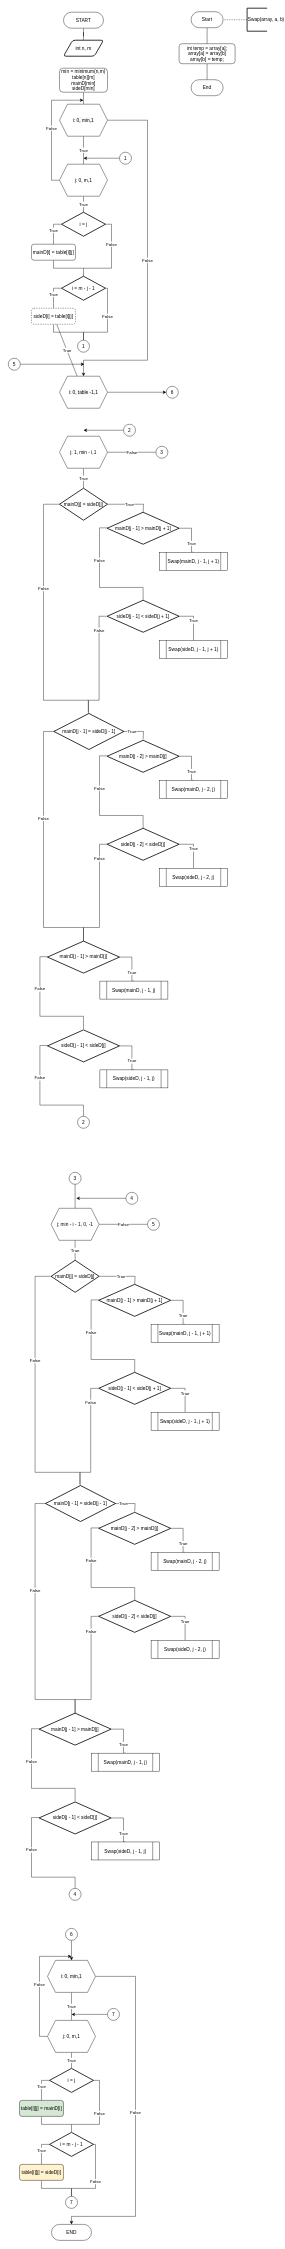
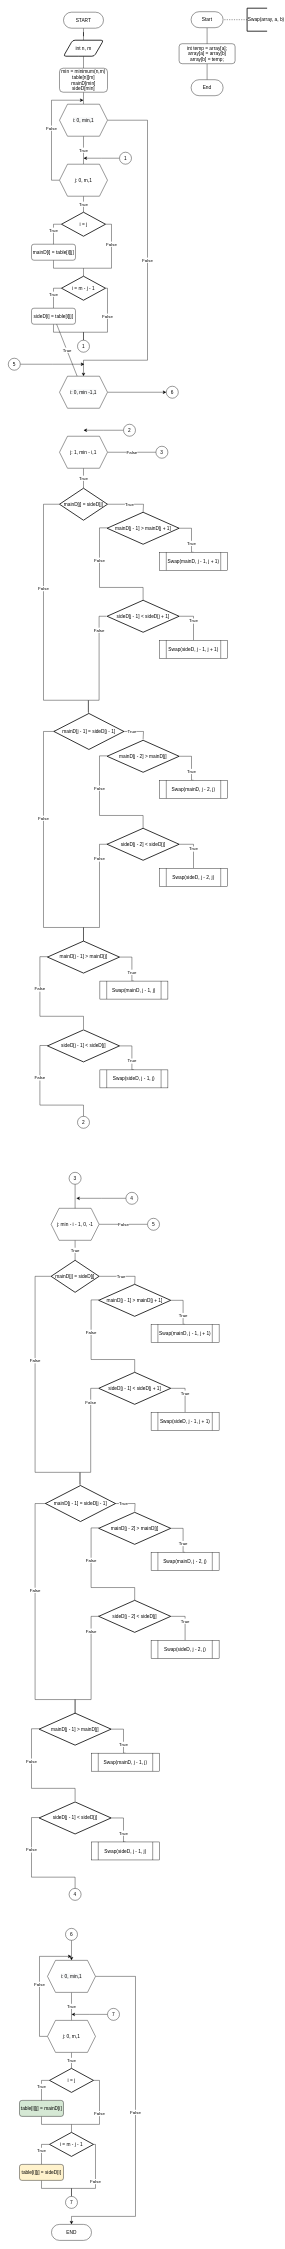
edge "int n, m" -- "min = minimum(n,m) table[n][m] mainD[min] sideD[min]": added
node "sideD[i] = table[i][j]": style dashed -> solid
node "i: 0, table -1,1": label "i: 0, table -1,1" -> "i: 0, min -1,1"
